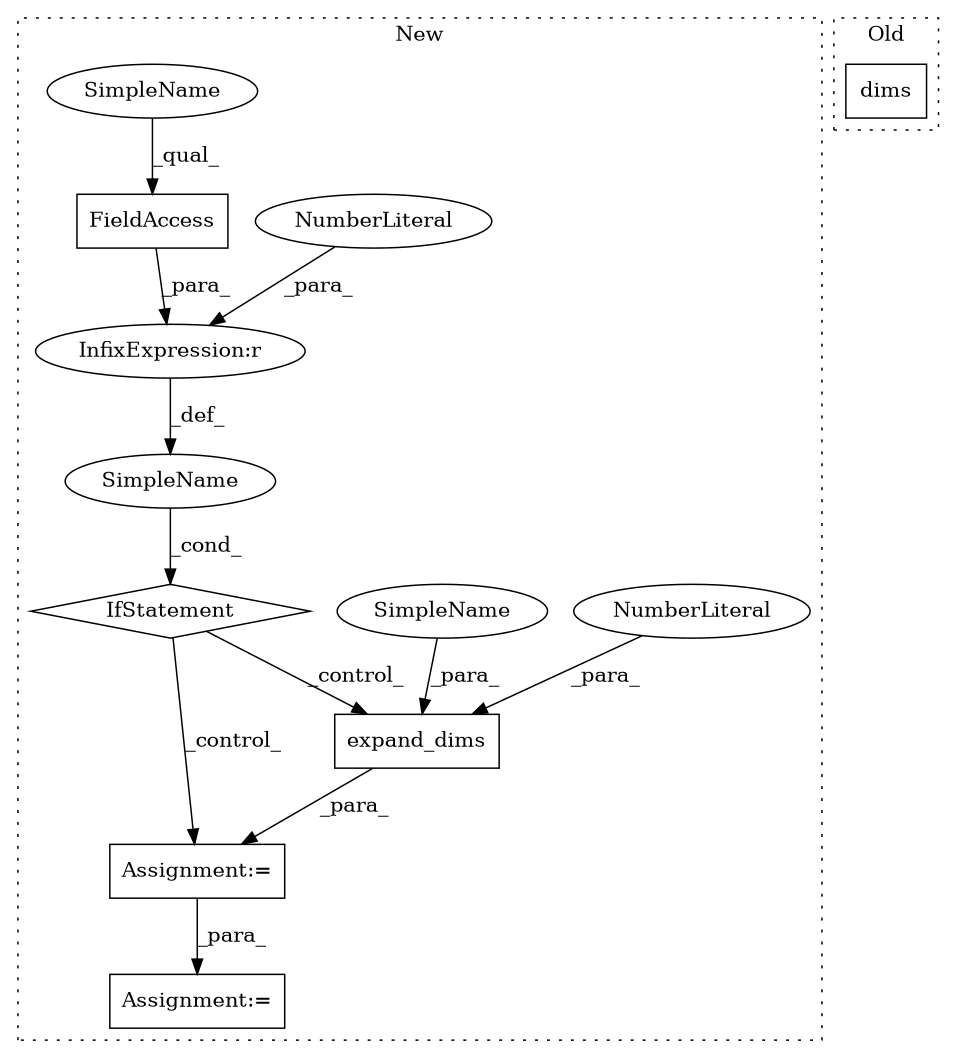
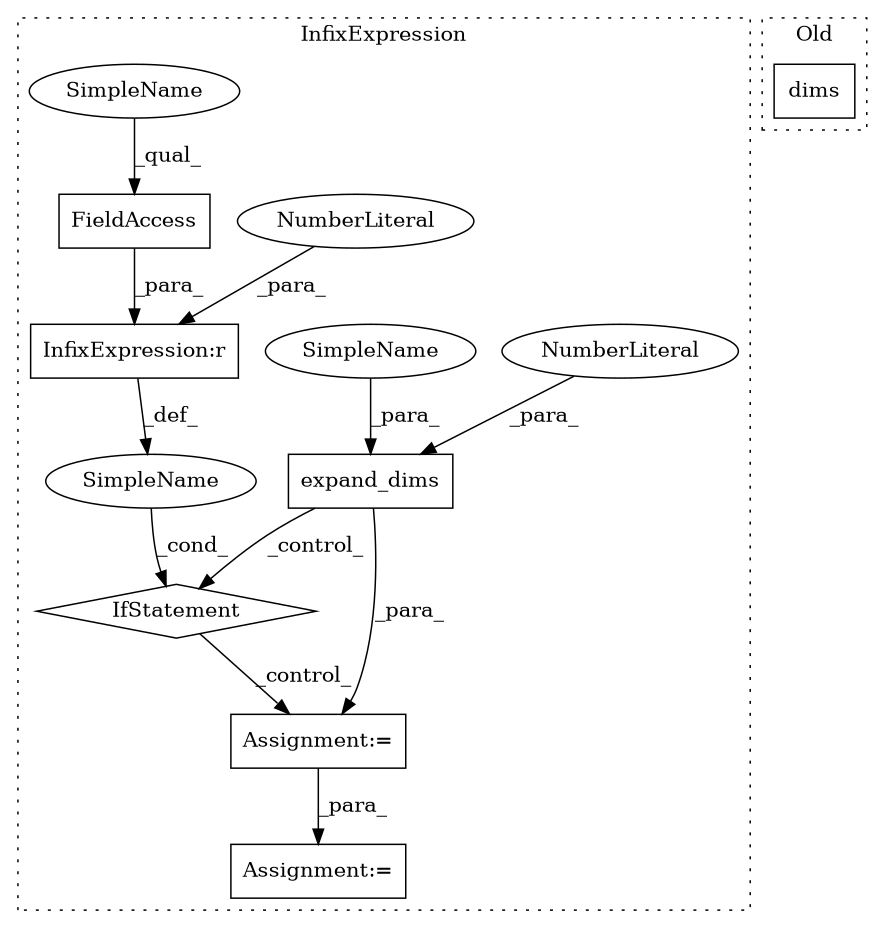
cluster "New": label "New" -> "InfixExpression"
node "InfixExpression:r": shape ellipse -> box
edge "IfStatement" -> "expand_dims": reversed
